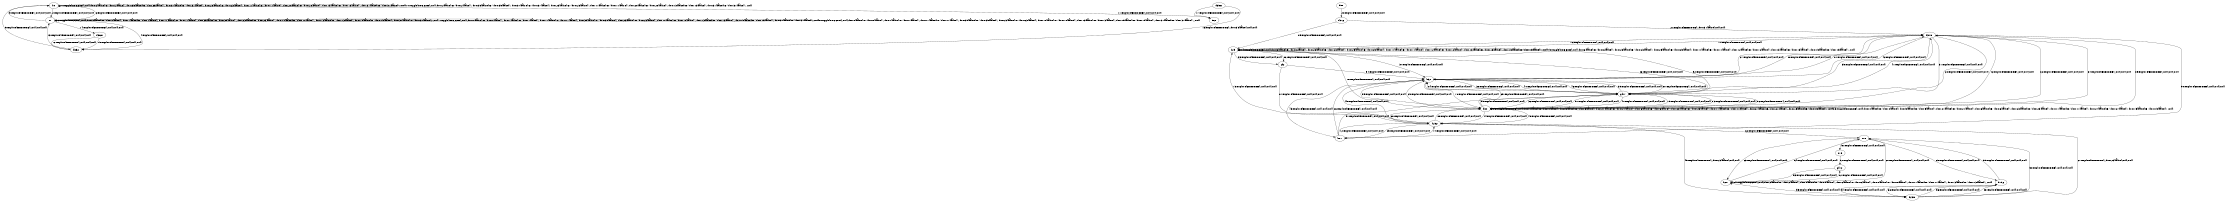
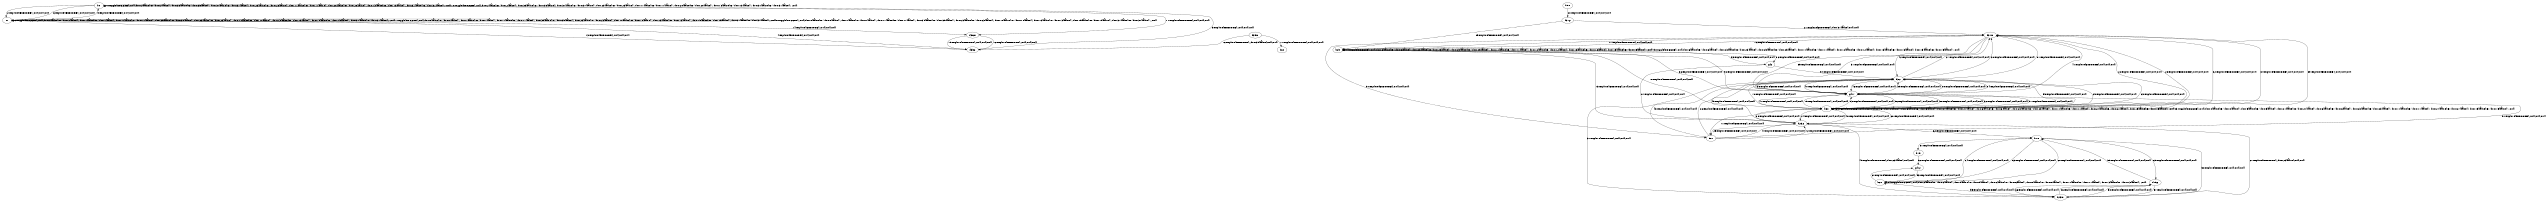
edge "b0" -> "b60": now "b0" -> "d36m"
edge "b29" -> "b32": now "d23m" -> "b32"
edge "b30" -> "b81": added, label "71-explore[EXPLORE];/null/null/null"
